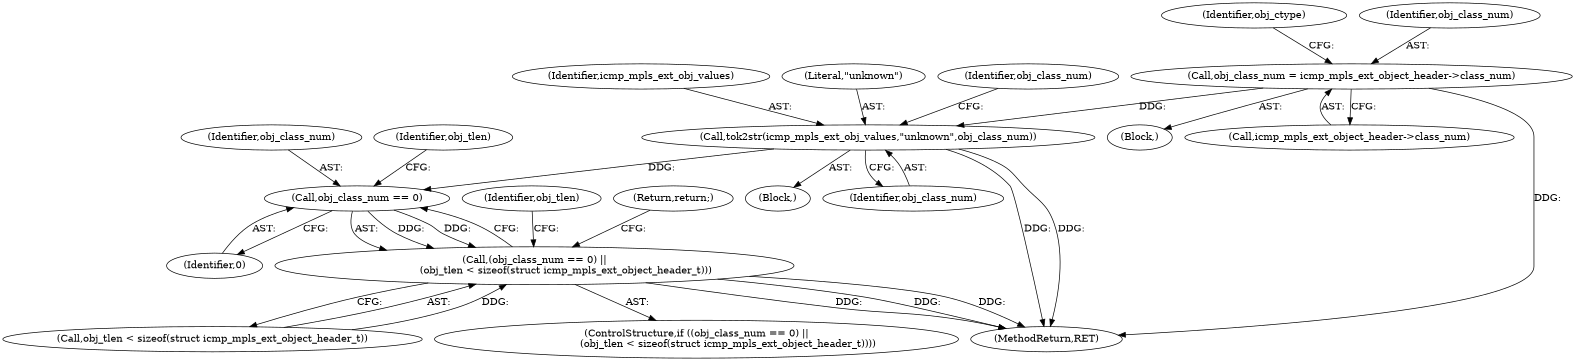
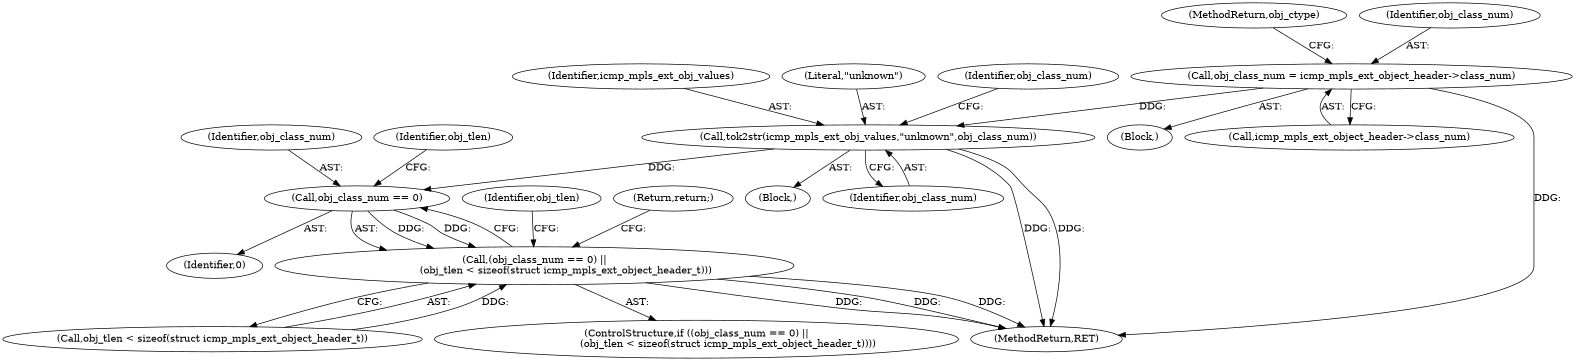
node "(Identifier,obj_ctype)": label "(Identifier,obj_ctype)" -> "(MethodReturn,obj_ctype)"
edge "(Identifier,0)" -> "(Call,obj_class_num == 0)": removed, label "AST:"
edge "(Call,obj_class_num == 0)" -> "(Identifier,0)": label "CFG: " -> "AST: "
